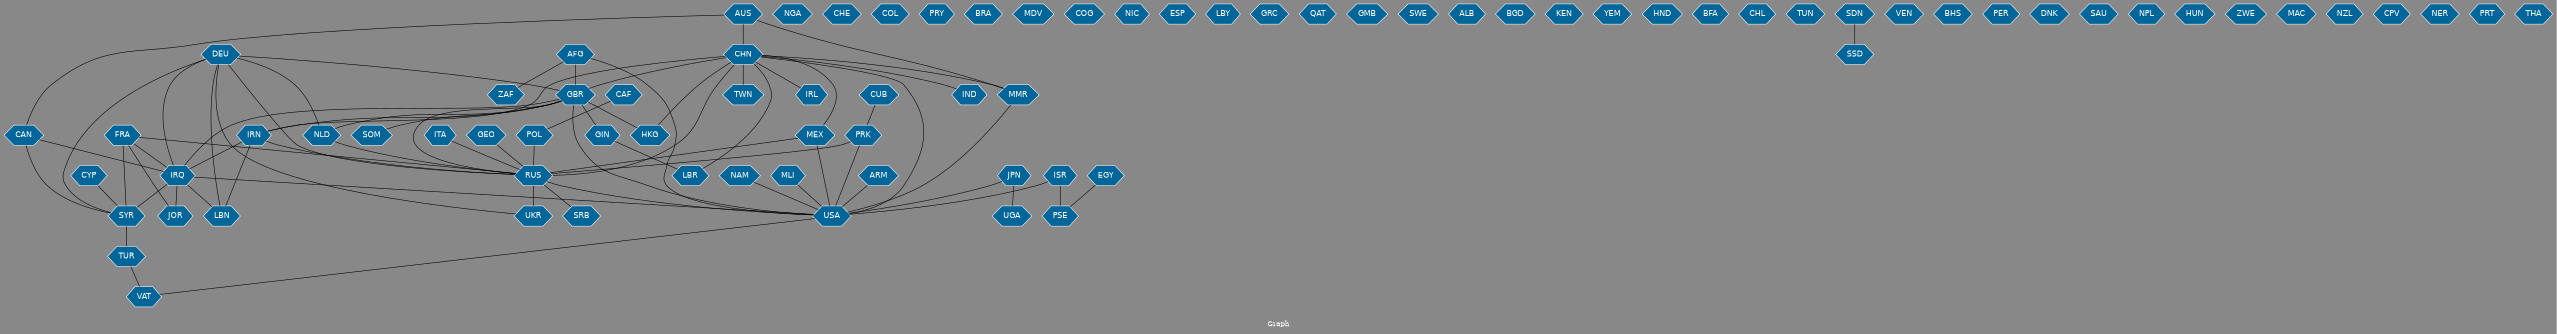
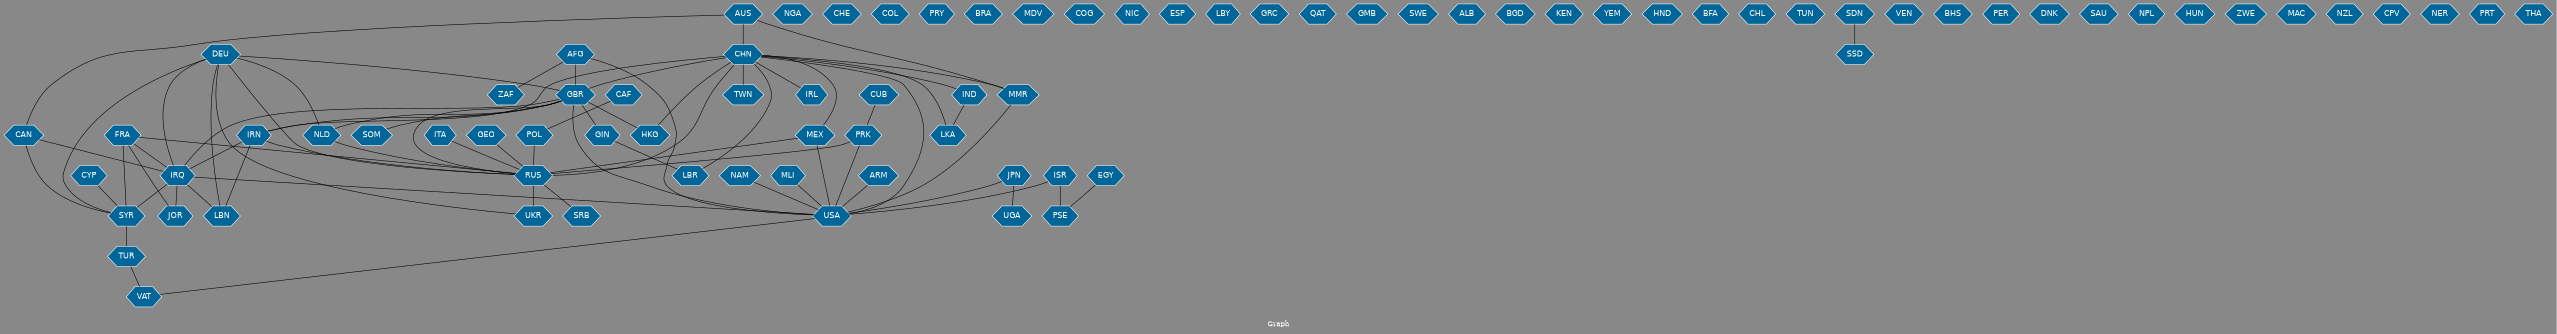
node "LKA": added
edge "RUS" -- "USA": removed
